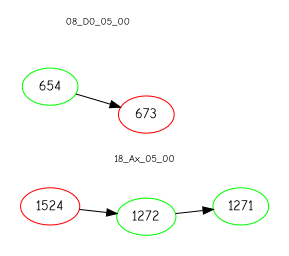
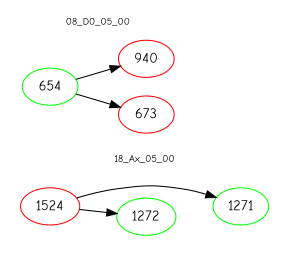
node "940": added
edge "1272" -> "1271": now "1524" -> "1271"
